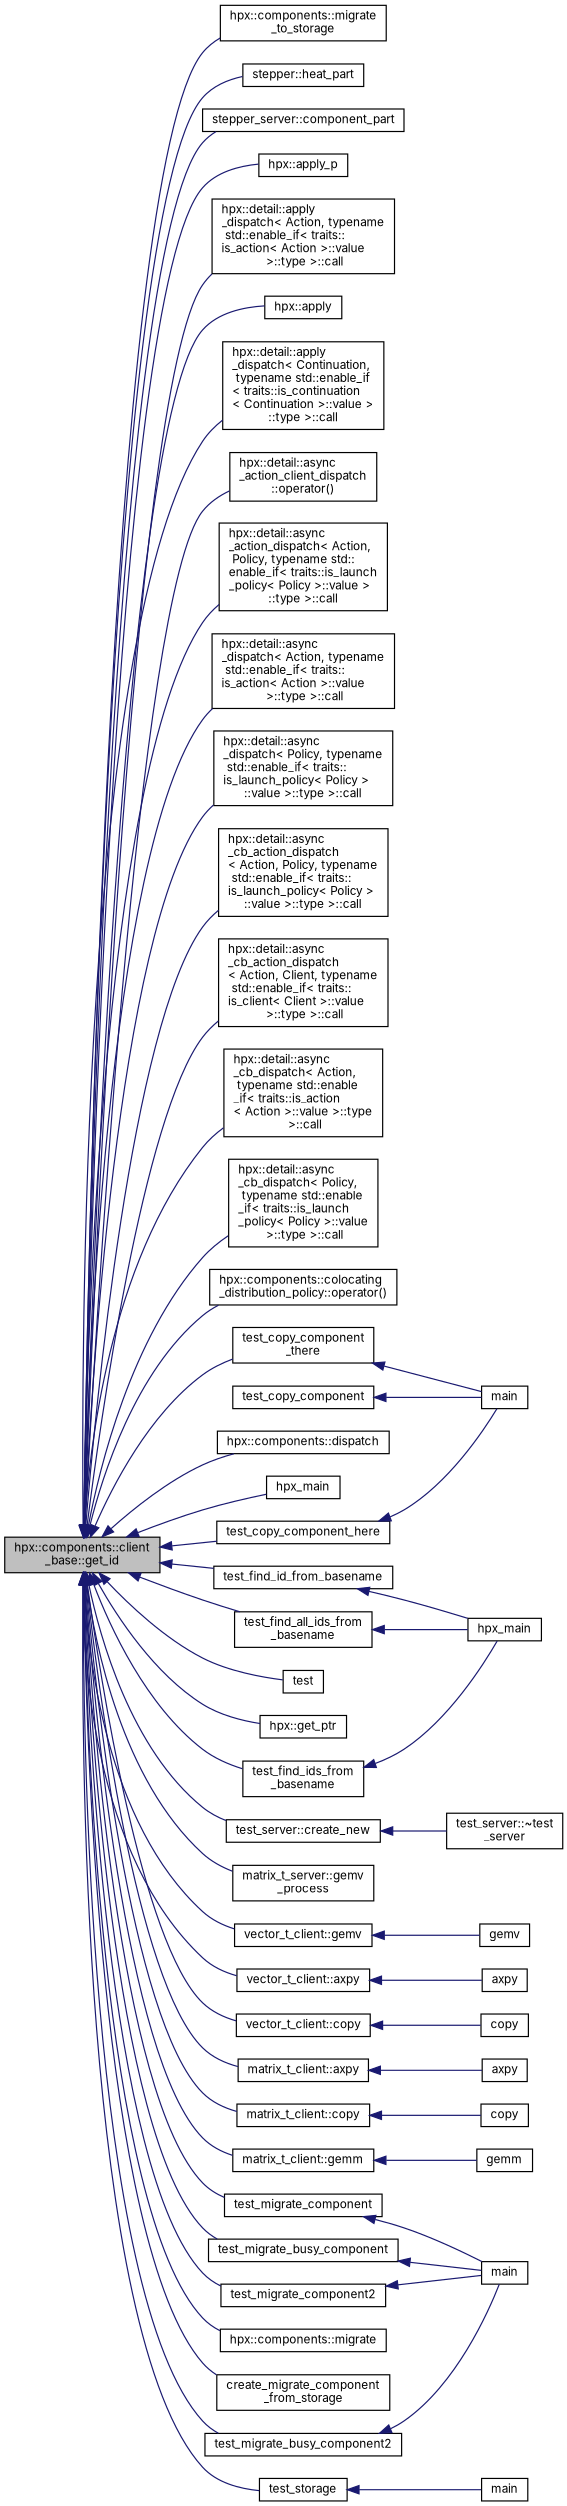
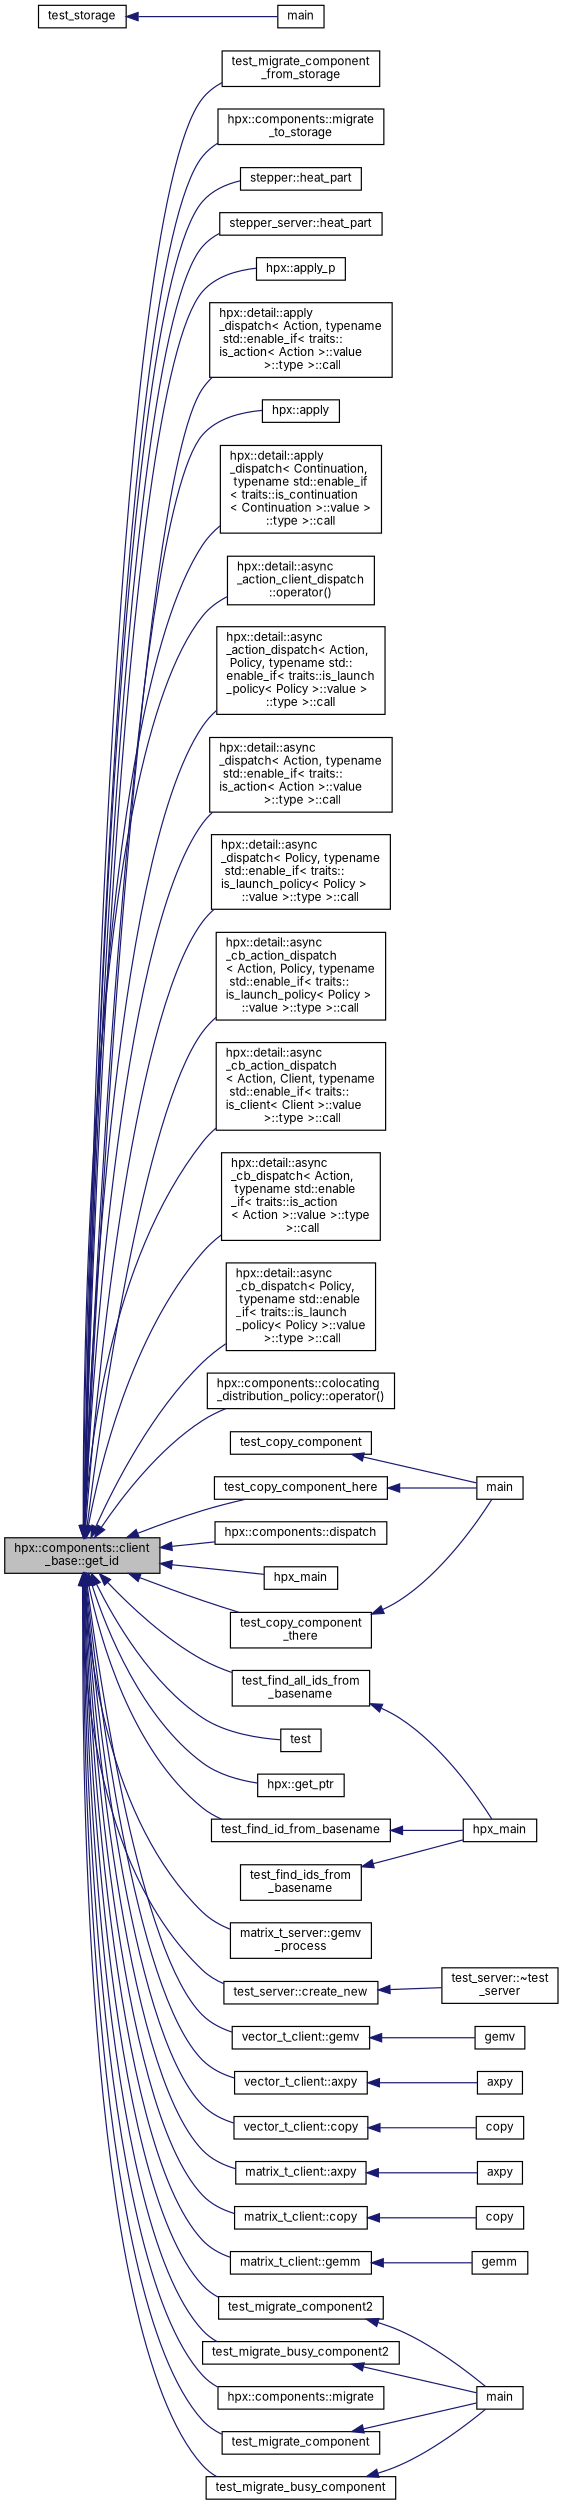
node "stepper_server::component_part": label "stepper_server::component_part" -> "stepper_server::heat_part"
edge "test_find_ids_from _basename" -> "hpx::components::client _base::get_id": removed
edge "test_storage" -> "hpx::components::client _base::get_id": removed
node "create_migrate_component _from_storage": label "create_migrate_component _from_storage" -> "test_migrate_component _from_storage"
